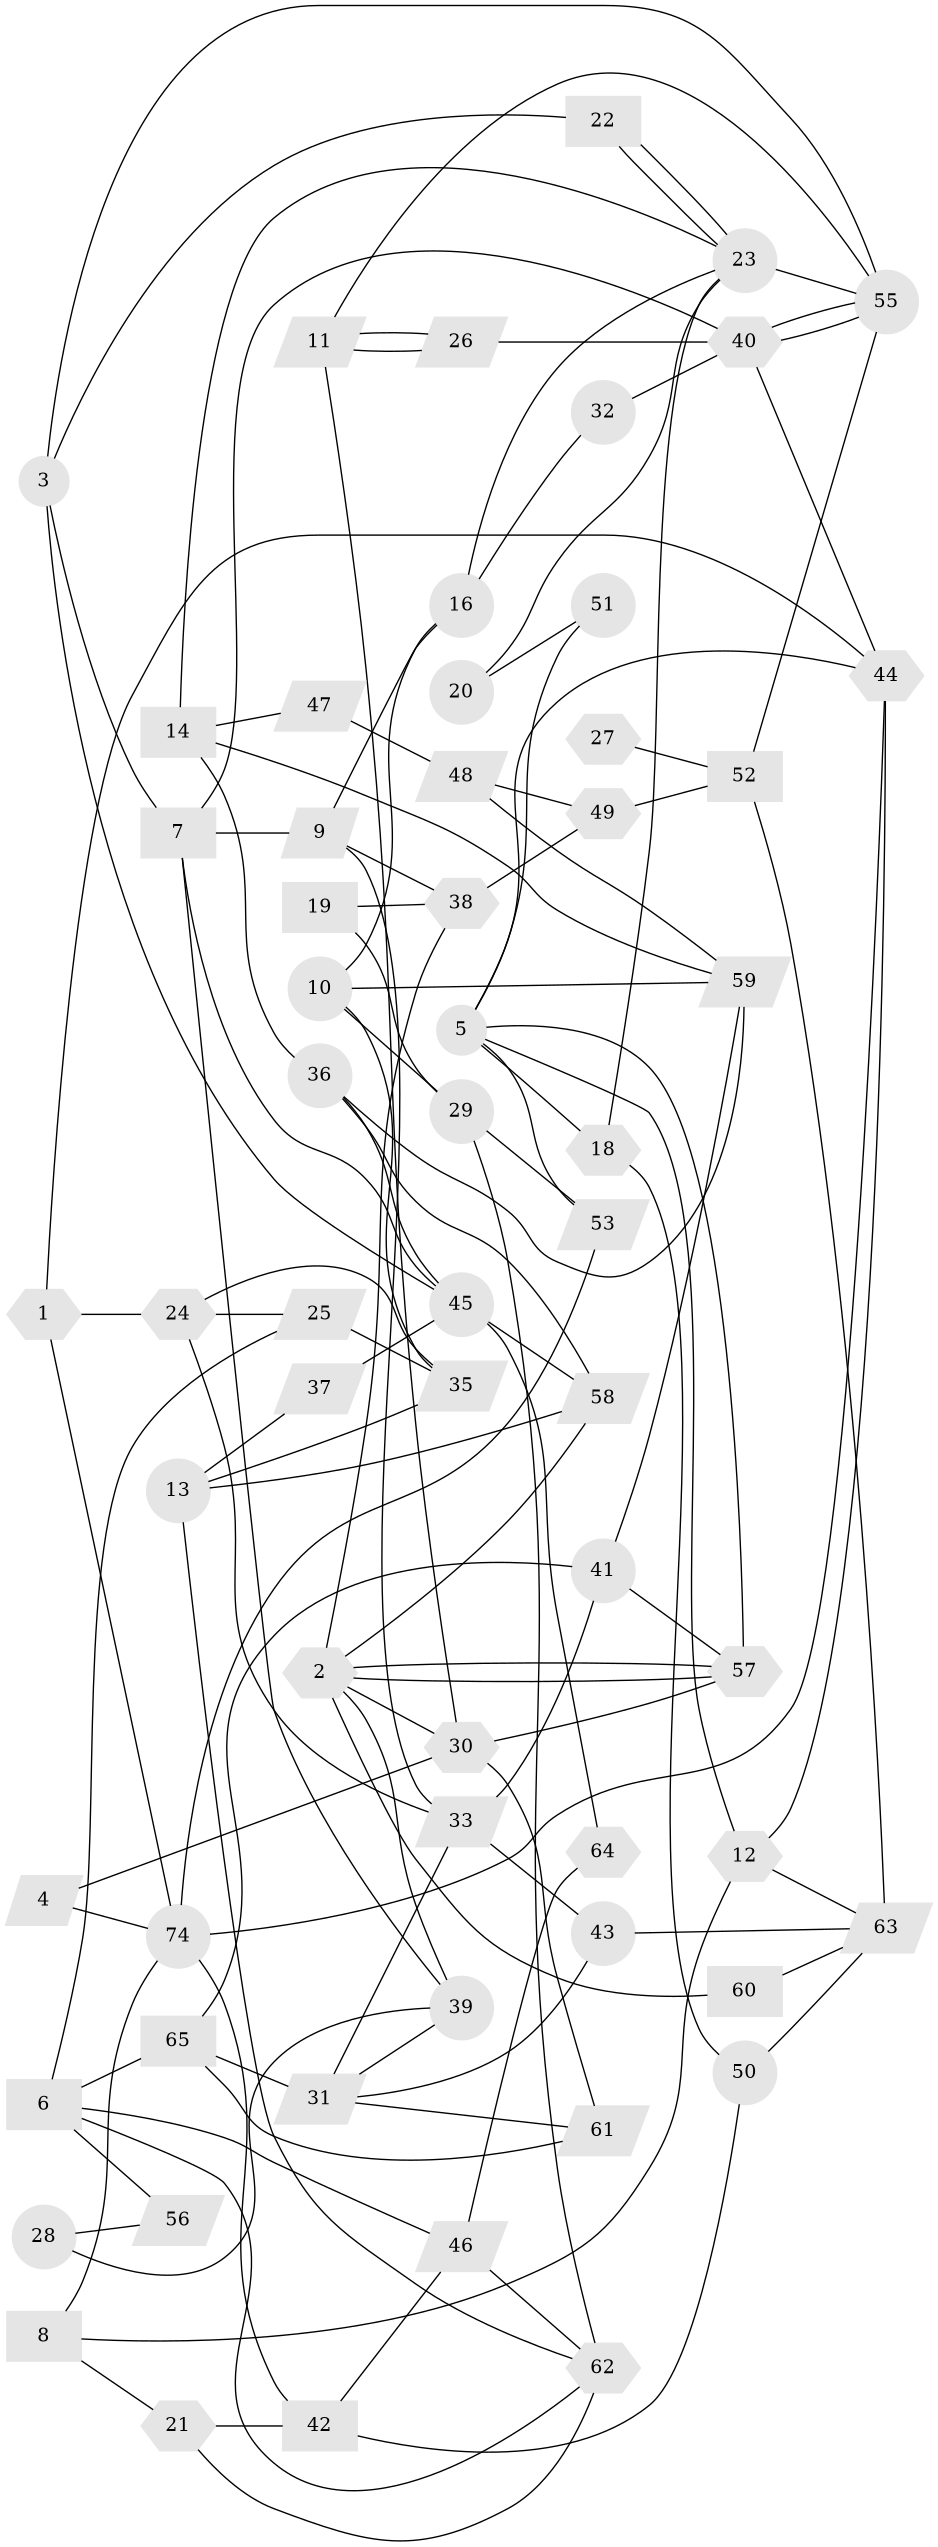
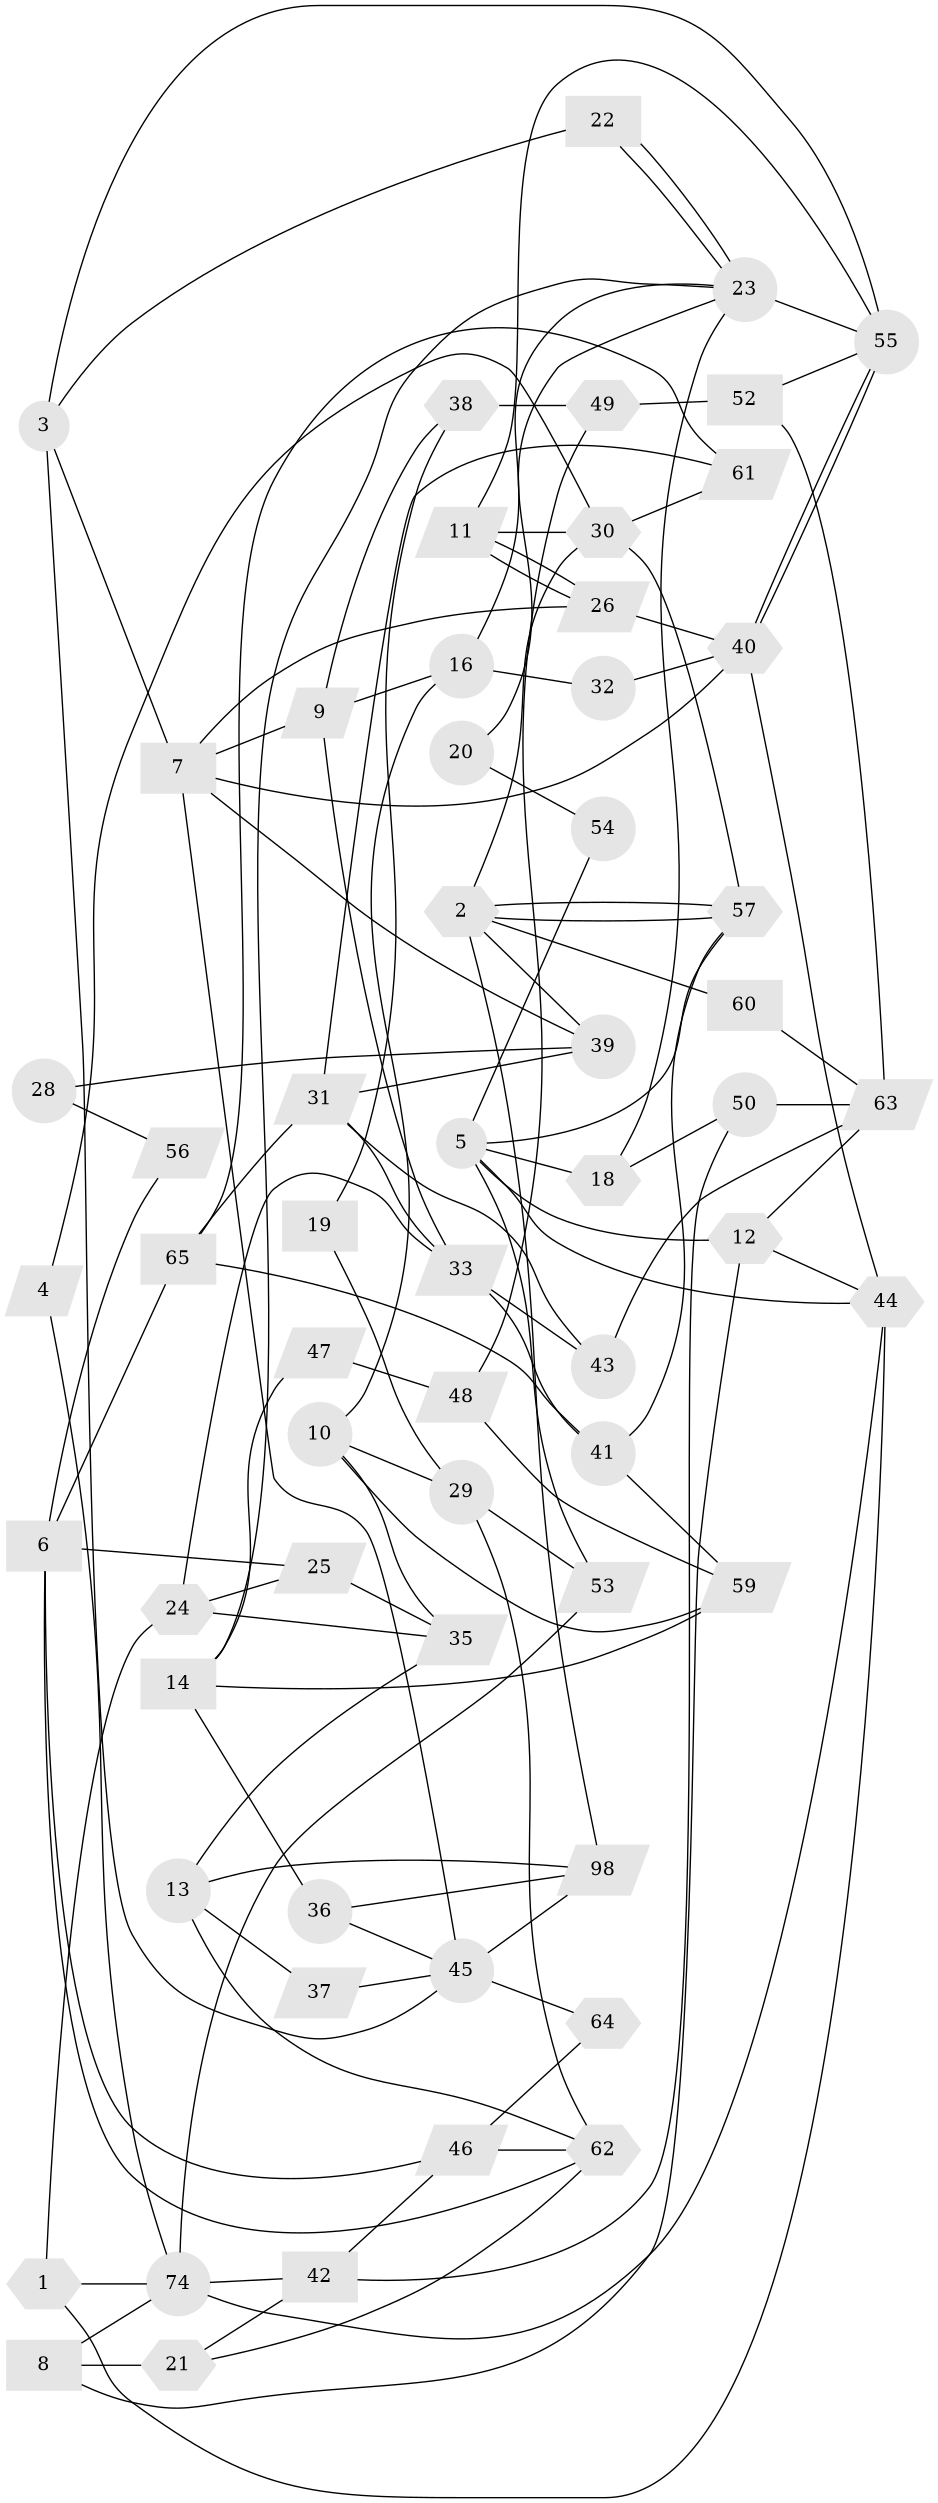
node "51": label "51" -> "54"
edge "26" -- "7": added
node "27": removed
edge "59" -- "36": removed
edge "38" -- "2": removed
node "58": label "58" -> "98"
